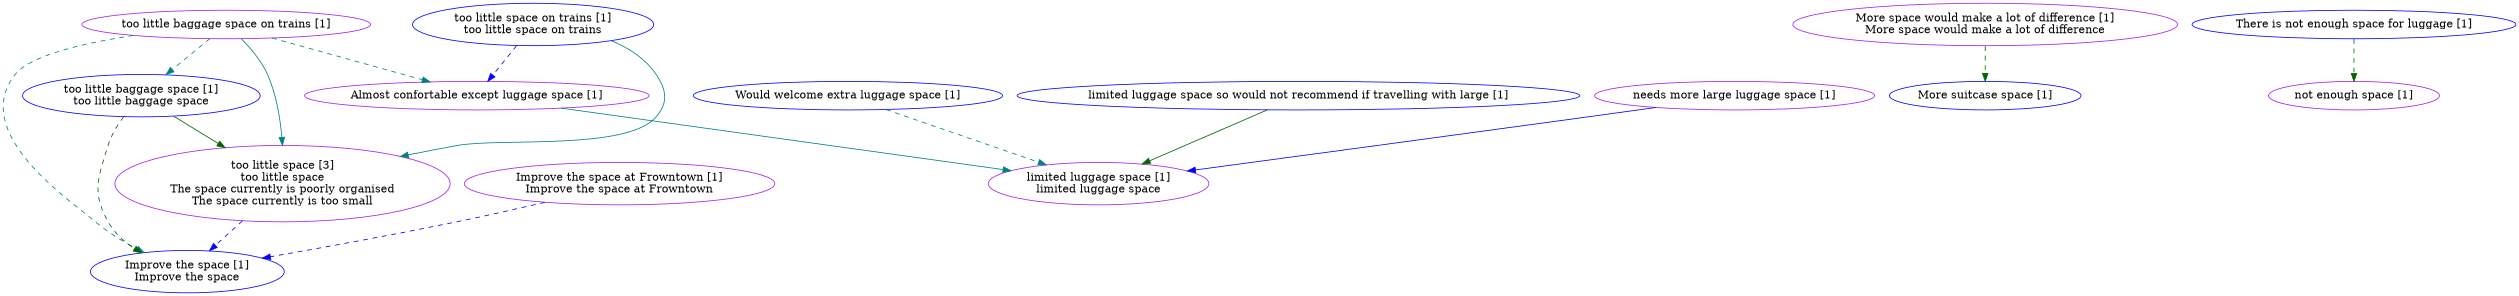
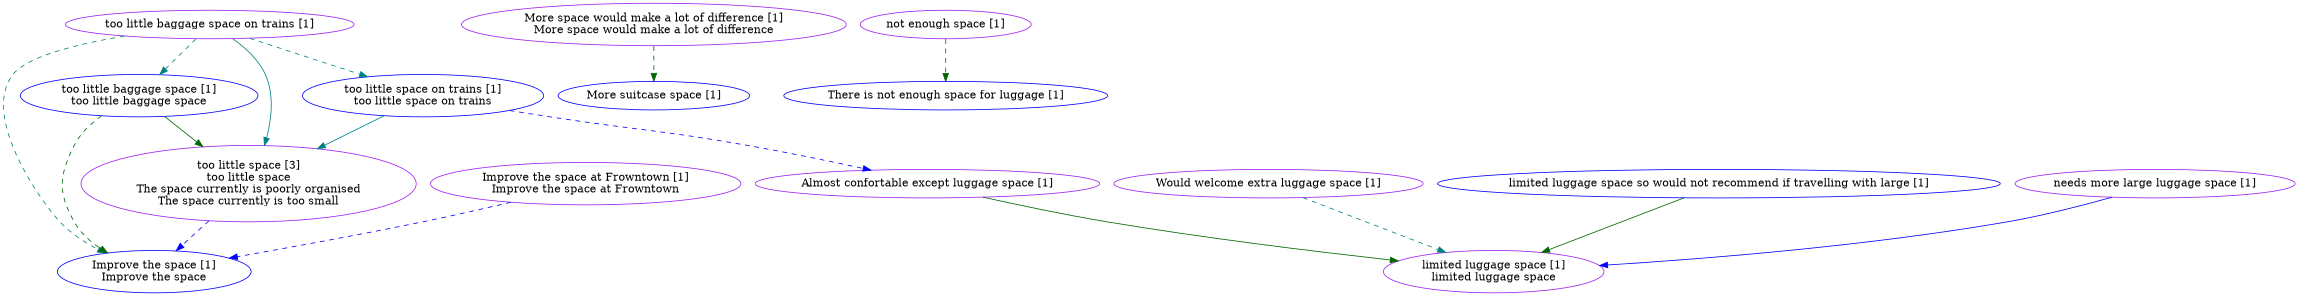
edge "There is not enough space for luggage [1]" -> "not enough space [1]": reversed
edge "too little baggage space on trains [1]" -> "Almost confortable except luggage space [1]": now "too little baggage space on trains [1]" -> "too little space on trains [1] too little space on trains"
node "Would welcome extra luggage space [1]": color blue -> purple
edge "Almost confortable except luggage space [1]" -> "limited luggage space [1] limited luggage space": color teal -> darkgreen
